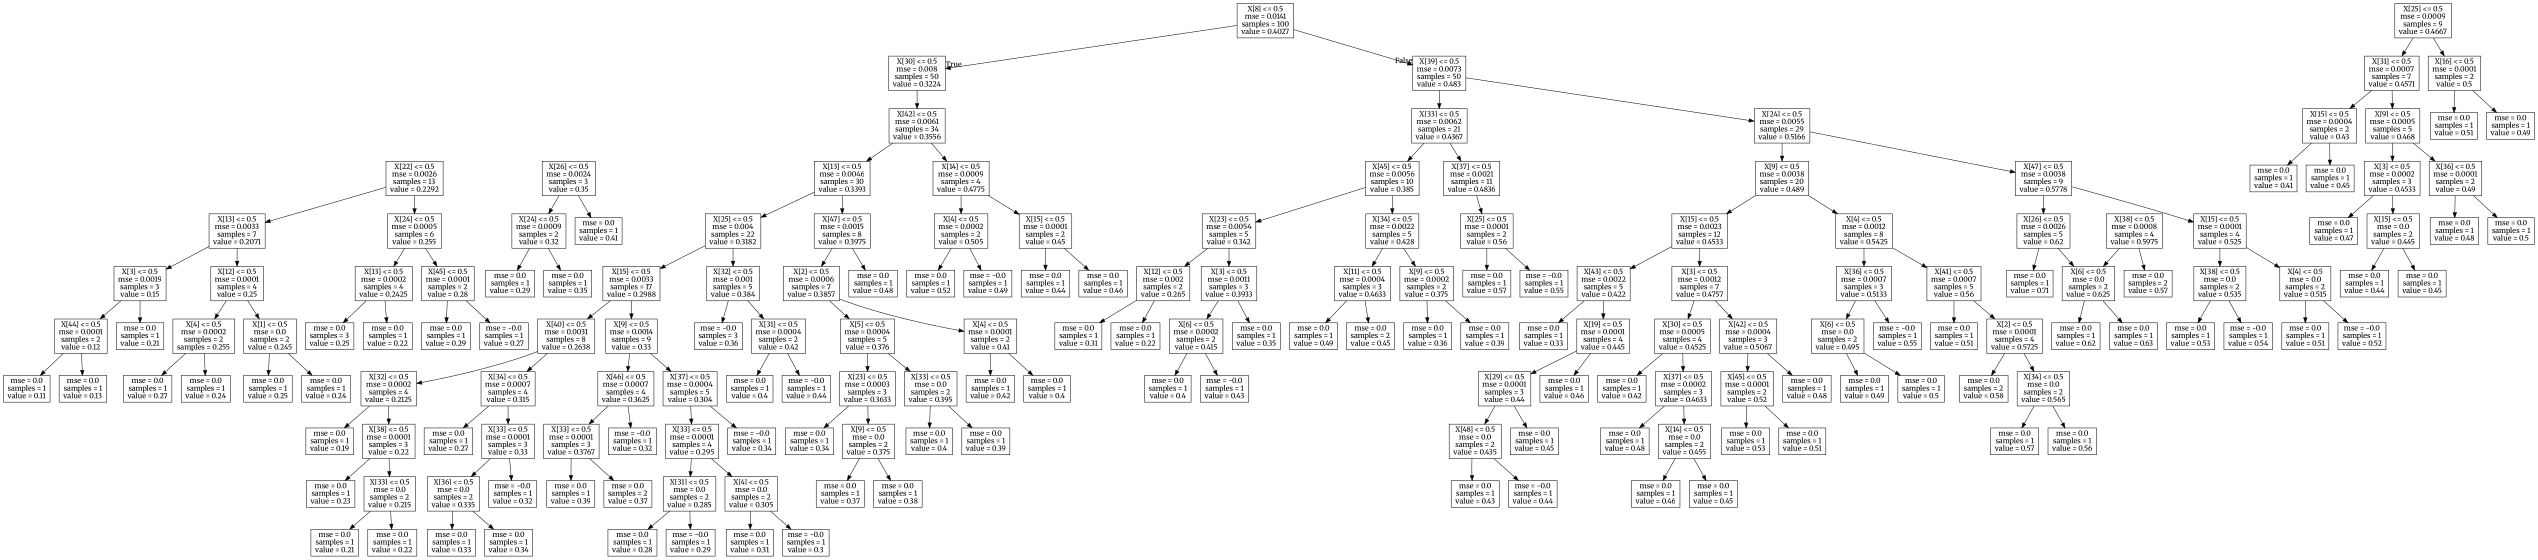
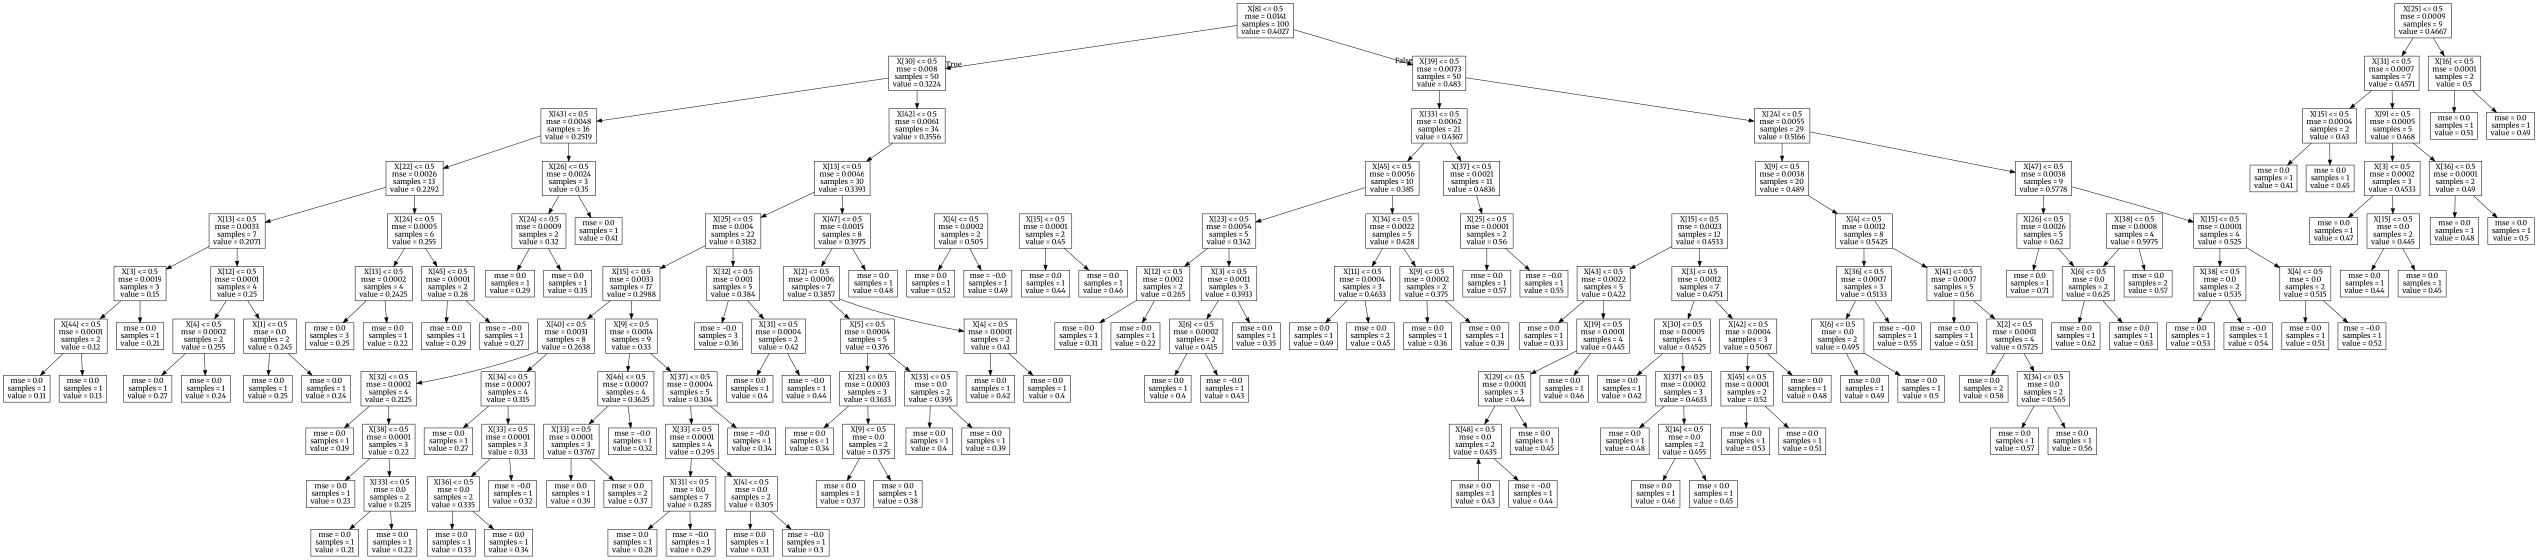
node "X[43] <= 0.5 mse = 0.0048 samples = 16 value = 0.2519": added
node "X[14] <= 0.5 mse = 0.0009 samples = 4 value = 0.4775": removed
edge "X[9] <= 0.5 mse = 0.0038 samples = 20 value = 0.489" -> "X[15] <= 0.5 mse = 0.0023 samples = 12 value = 0.4533": removed
node "X[3] <= 0.5 mse = 0.0012 samples = 7 value = 0.4757": label "X[3] <= 0.5 mse = 0.0012 samples = 7 value = 0.4757" -> "X[3] <= 0.5 mse = 0.0012 samples = 7 value = 0.4751"
node "X[4] <= 0.5 mse = 0.0002 samples = 2 samples = 0.255": label "X[4] <= 0.5 mse = 0.0002 samples = 2 samples = 0.255" -> "X[4] <= 0.5 mse = 0.0002 samples = 2 value = 0.255"
edge "X[48] <= 0.5 mse = 0.0 samples = 2 value = 0.435" -> "mse = 0.0 samples = 1 value = 0.43": reversed
node "X[31] <= 0.5 mse = 0.0 samples = 2 value = 0.285": label "X[31] <= 0.5 mse = 0.0 samples = 2 value = 0.285" -> "X[31] <= 0.5 mse = 0.0 samples = 7 value = 0.285"
